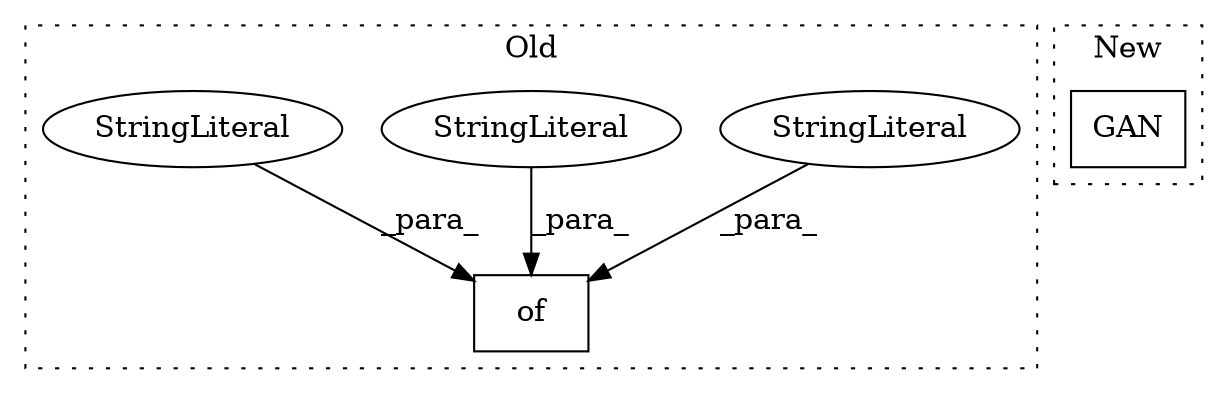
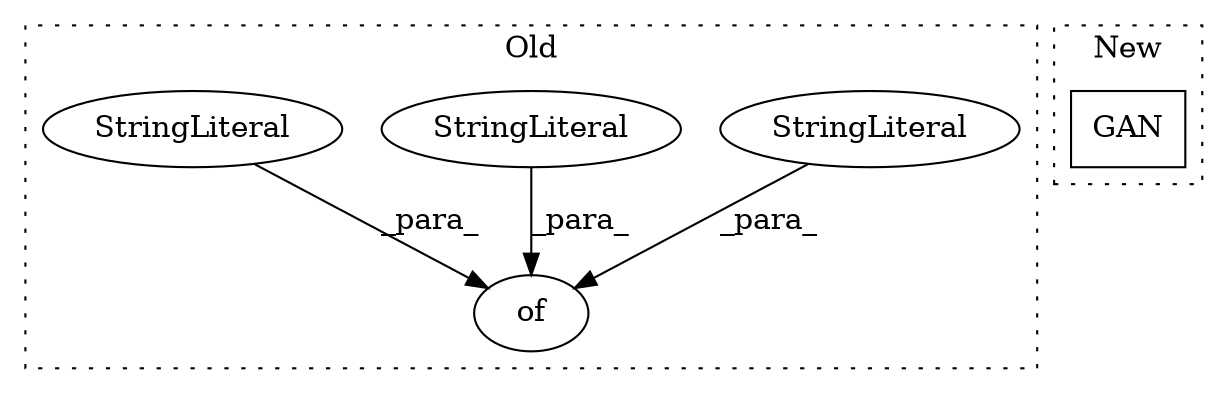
node "of": shape box -> ellipse
